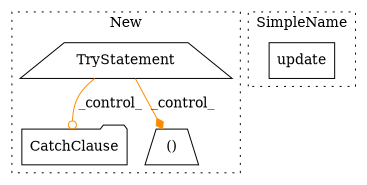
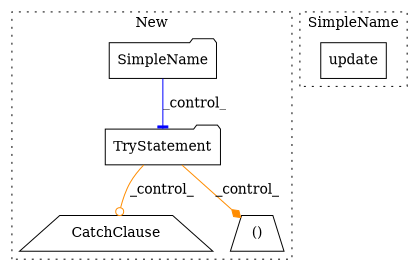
node "TryStatement": shape trapezium -> folder
node "SimpleName": added
node "CatchClause": shape folder -> trapezium
